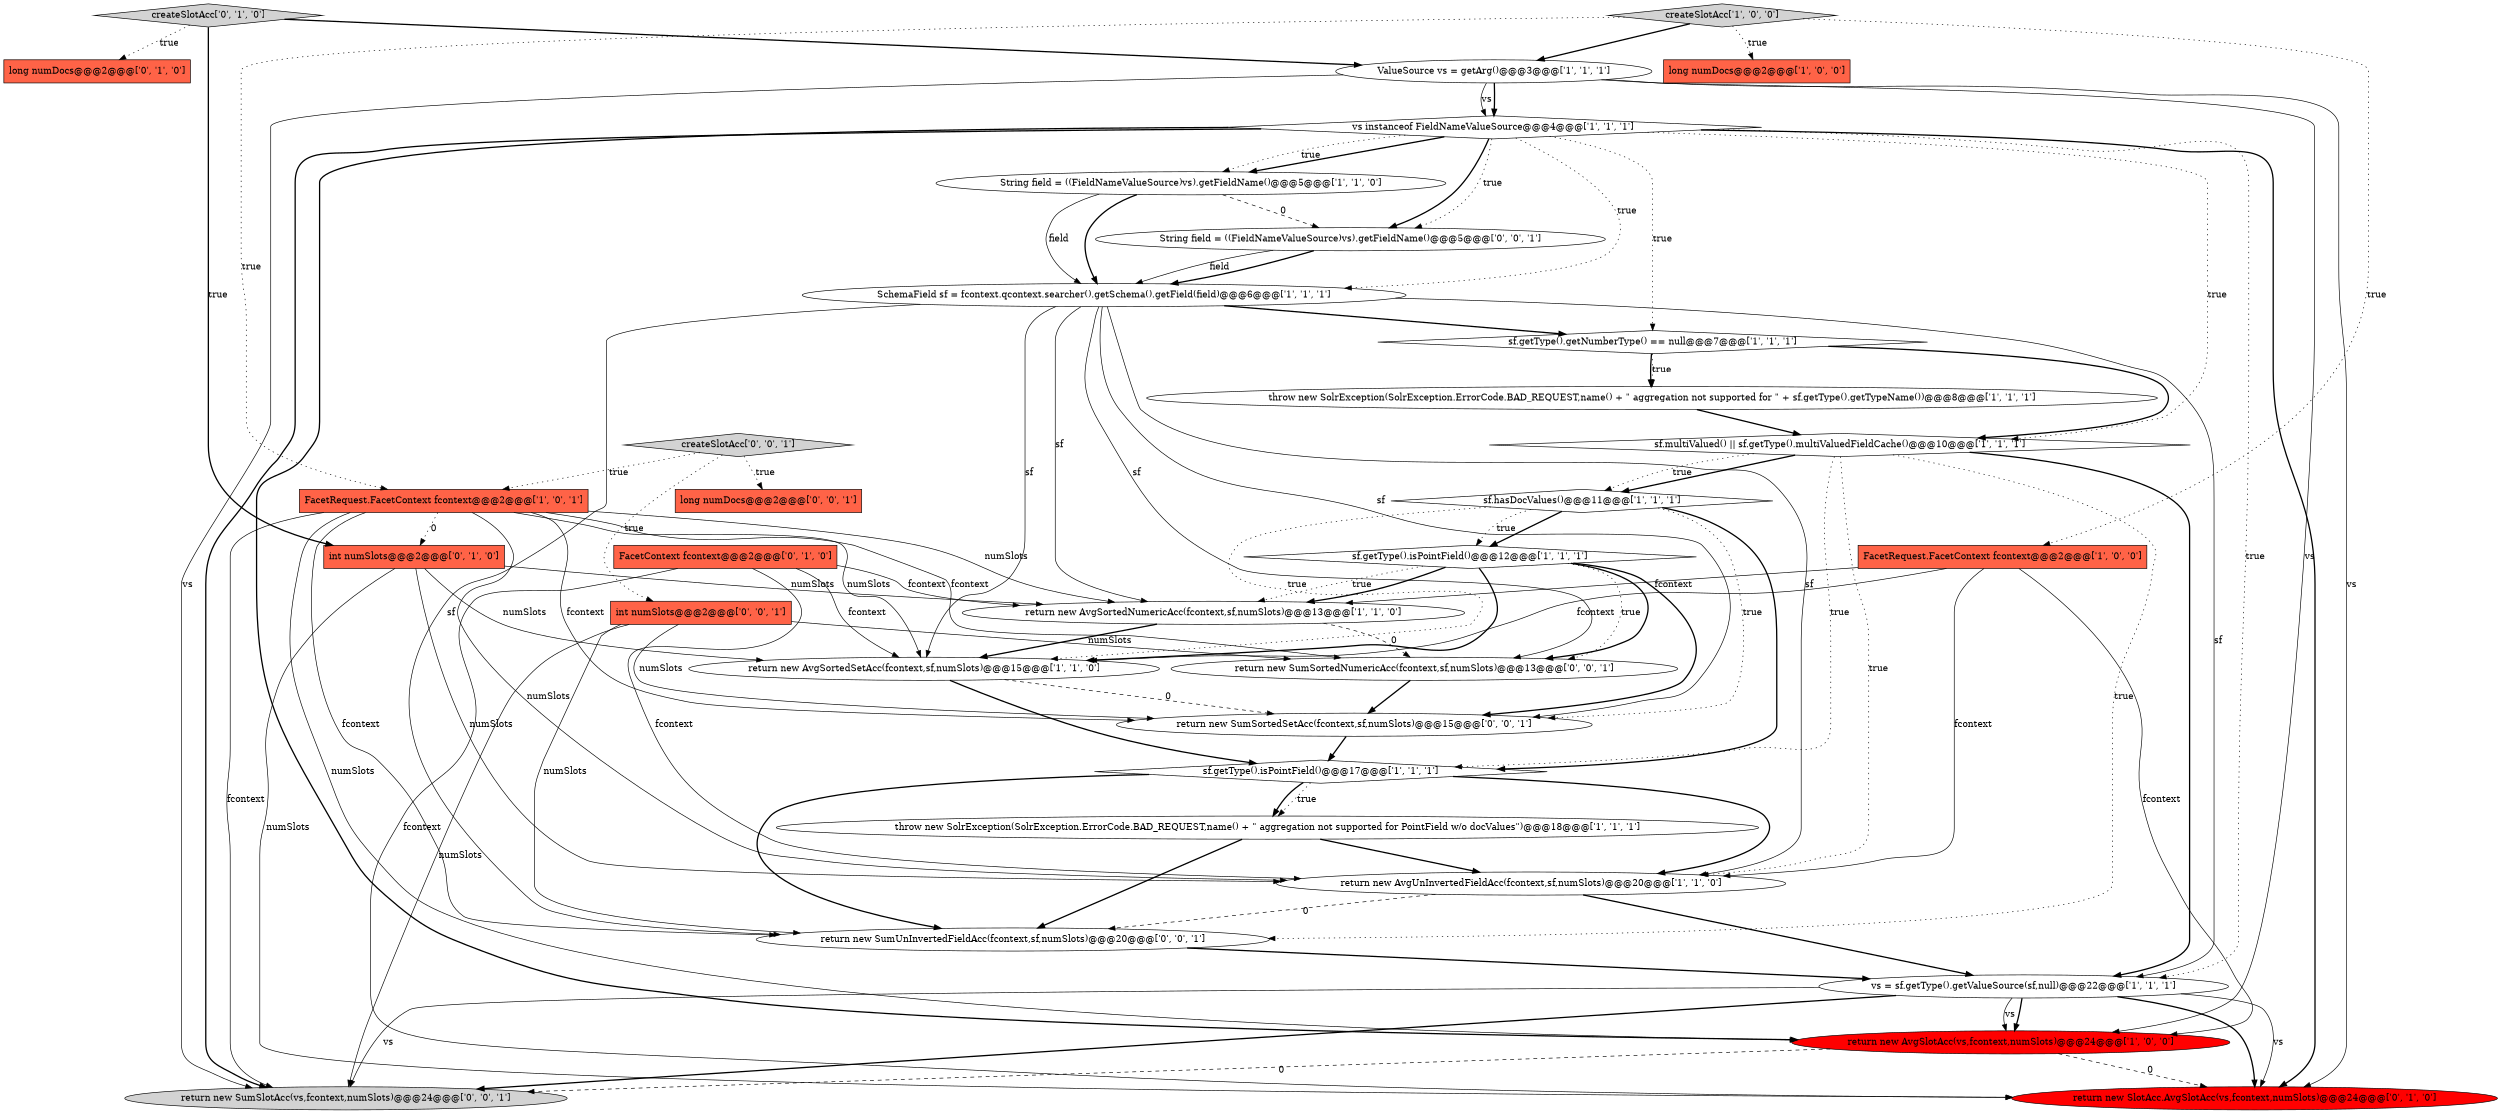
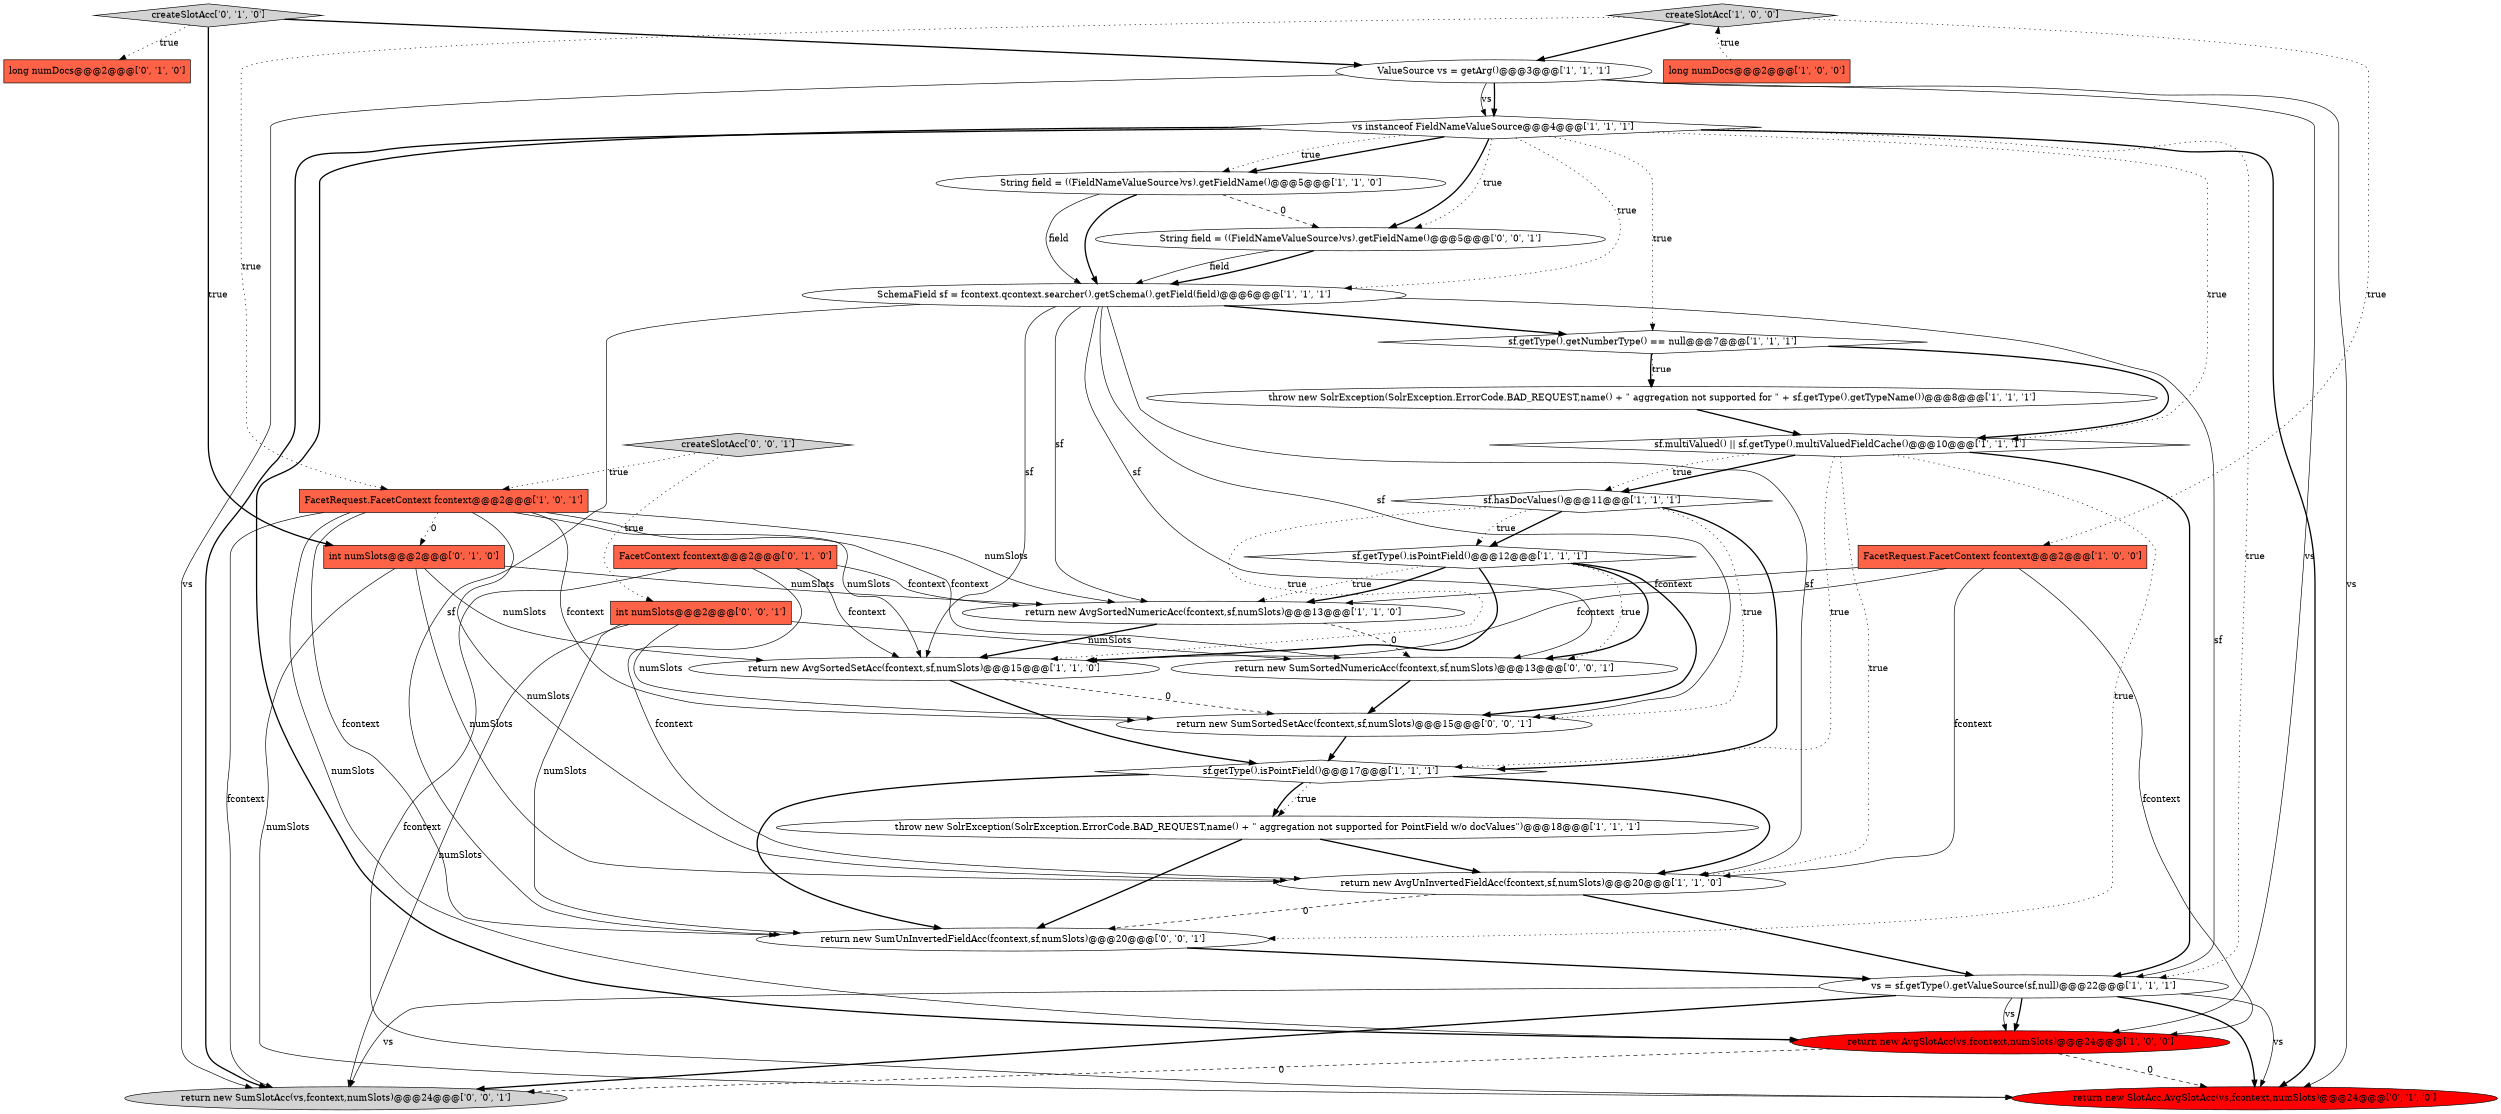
edge "createSlotAcc['1', '0', '0']" -> "long numDocs@@@2@@@['1', '0', '0']": reversed
node "long numDocs@@@2@@@['0', '0', '1']": removed
